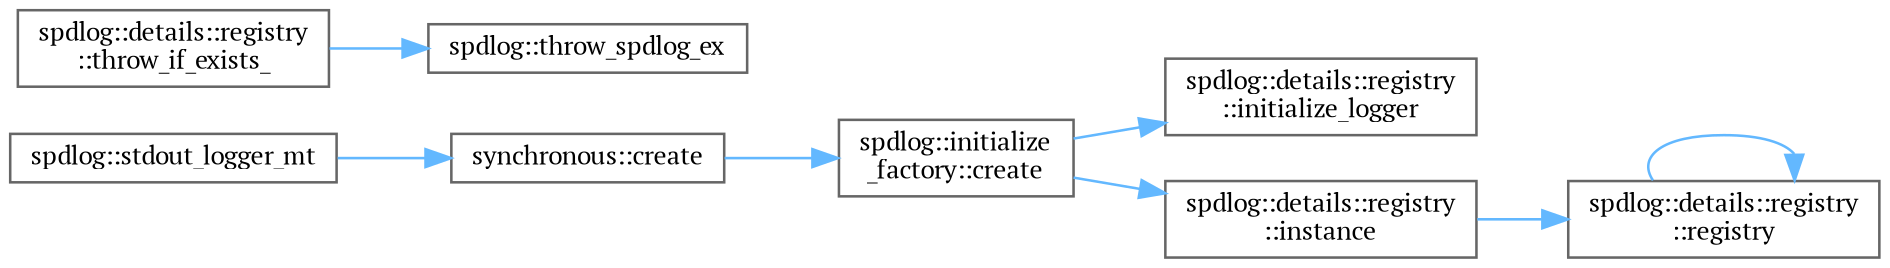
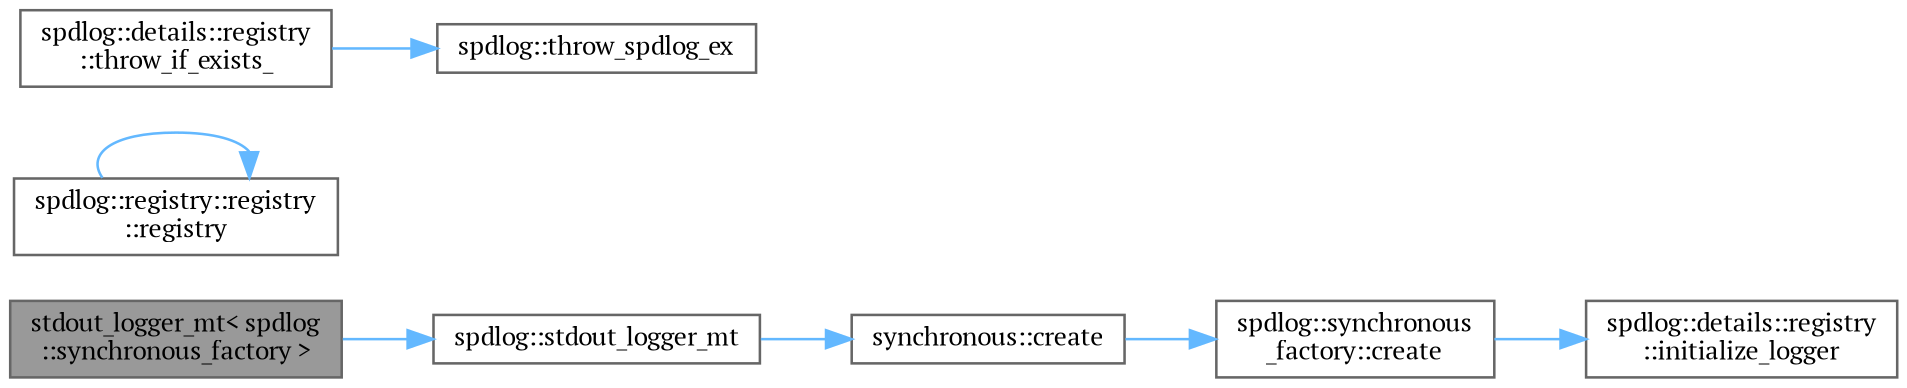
node "spdlog::initialize _factory::create": label "spdlog::initialize _factory::create" -> "spdlog::synchronous _factory::create"
node "spdlog::details::registry ::instance": removed
node "spdlog::details::registry ::registry": label "spdlog::details::registry ::registry" -> "spdlog::registry::registry ::registry"
node "stdout_logger_mt< spdlog ::synchronous_factory >": added
